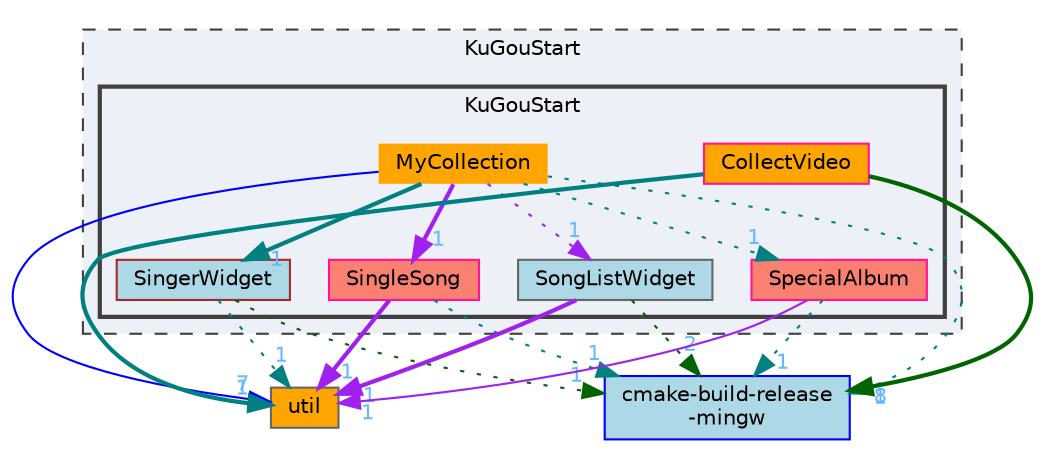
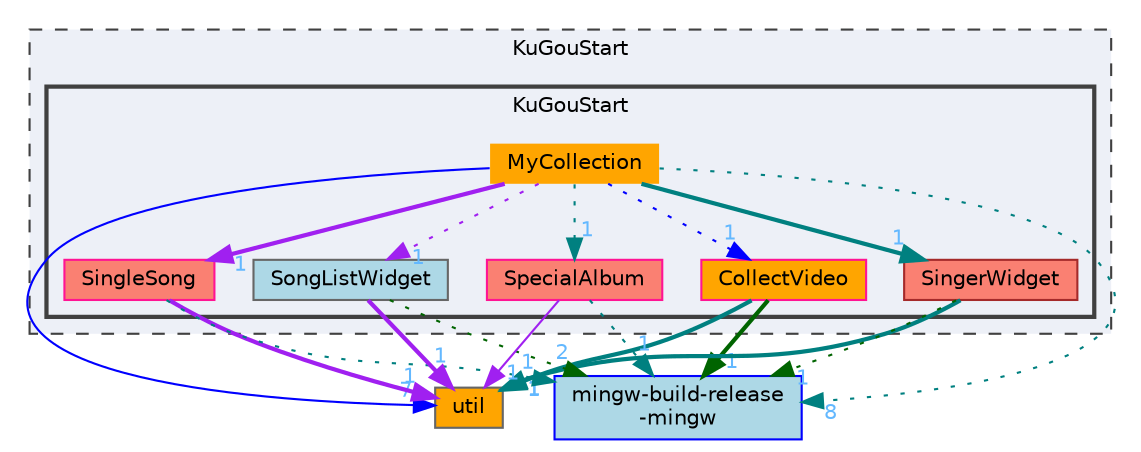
edge "MyCollection" -> "CollectVideo": added
node "SingerWidget": fillcolor lightblue -> salmon
edge "SingerWidget" -> "util": style dotted -> bold
node "cmake-build-release -mingw": label "cmake-build-release -mingw" -> "mingw-build-release -mingw"
